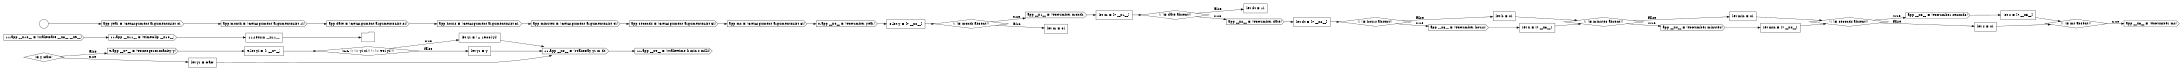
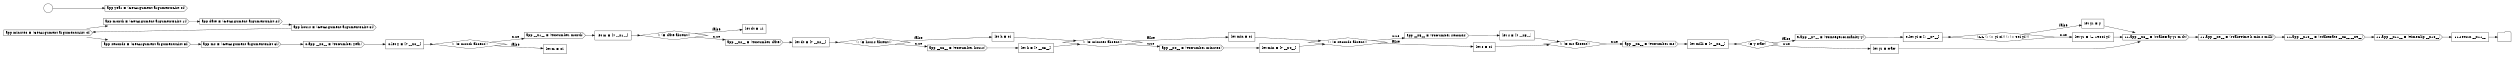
edge "app year = (GetArgument argumentsList 0i)" -> "app month = (GetArgument argumentsList 1i)": now "app minutes = (GetArgument argumentsList 4i)" -> "app month = (GetArgument argumentsList 1i)"
edge "11:app __x9__ = (MakeTime h min s milli)" -> "11:app __x10__ = (MakeDate __x8__ __x9__)": added
node "let milli = [? __x6__]": added
